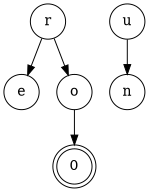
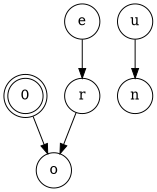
edge "r" -> "e": reversed
edge "o" -> "0": reversed
